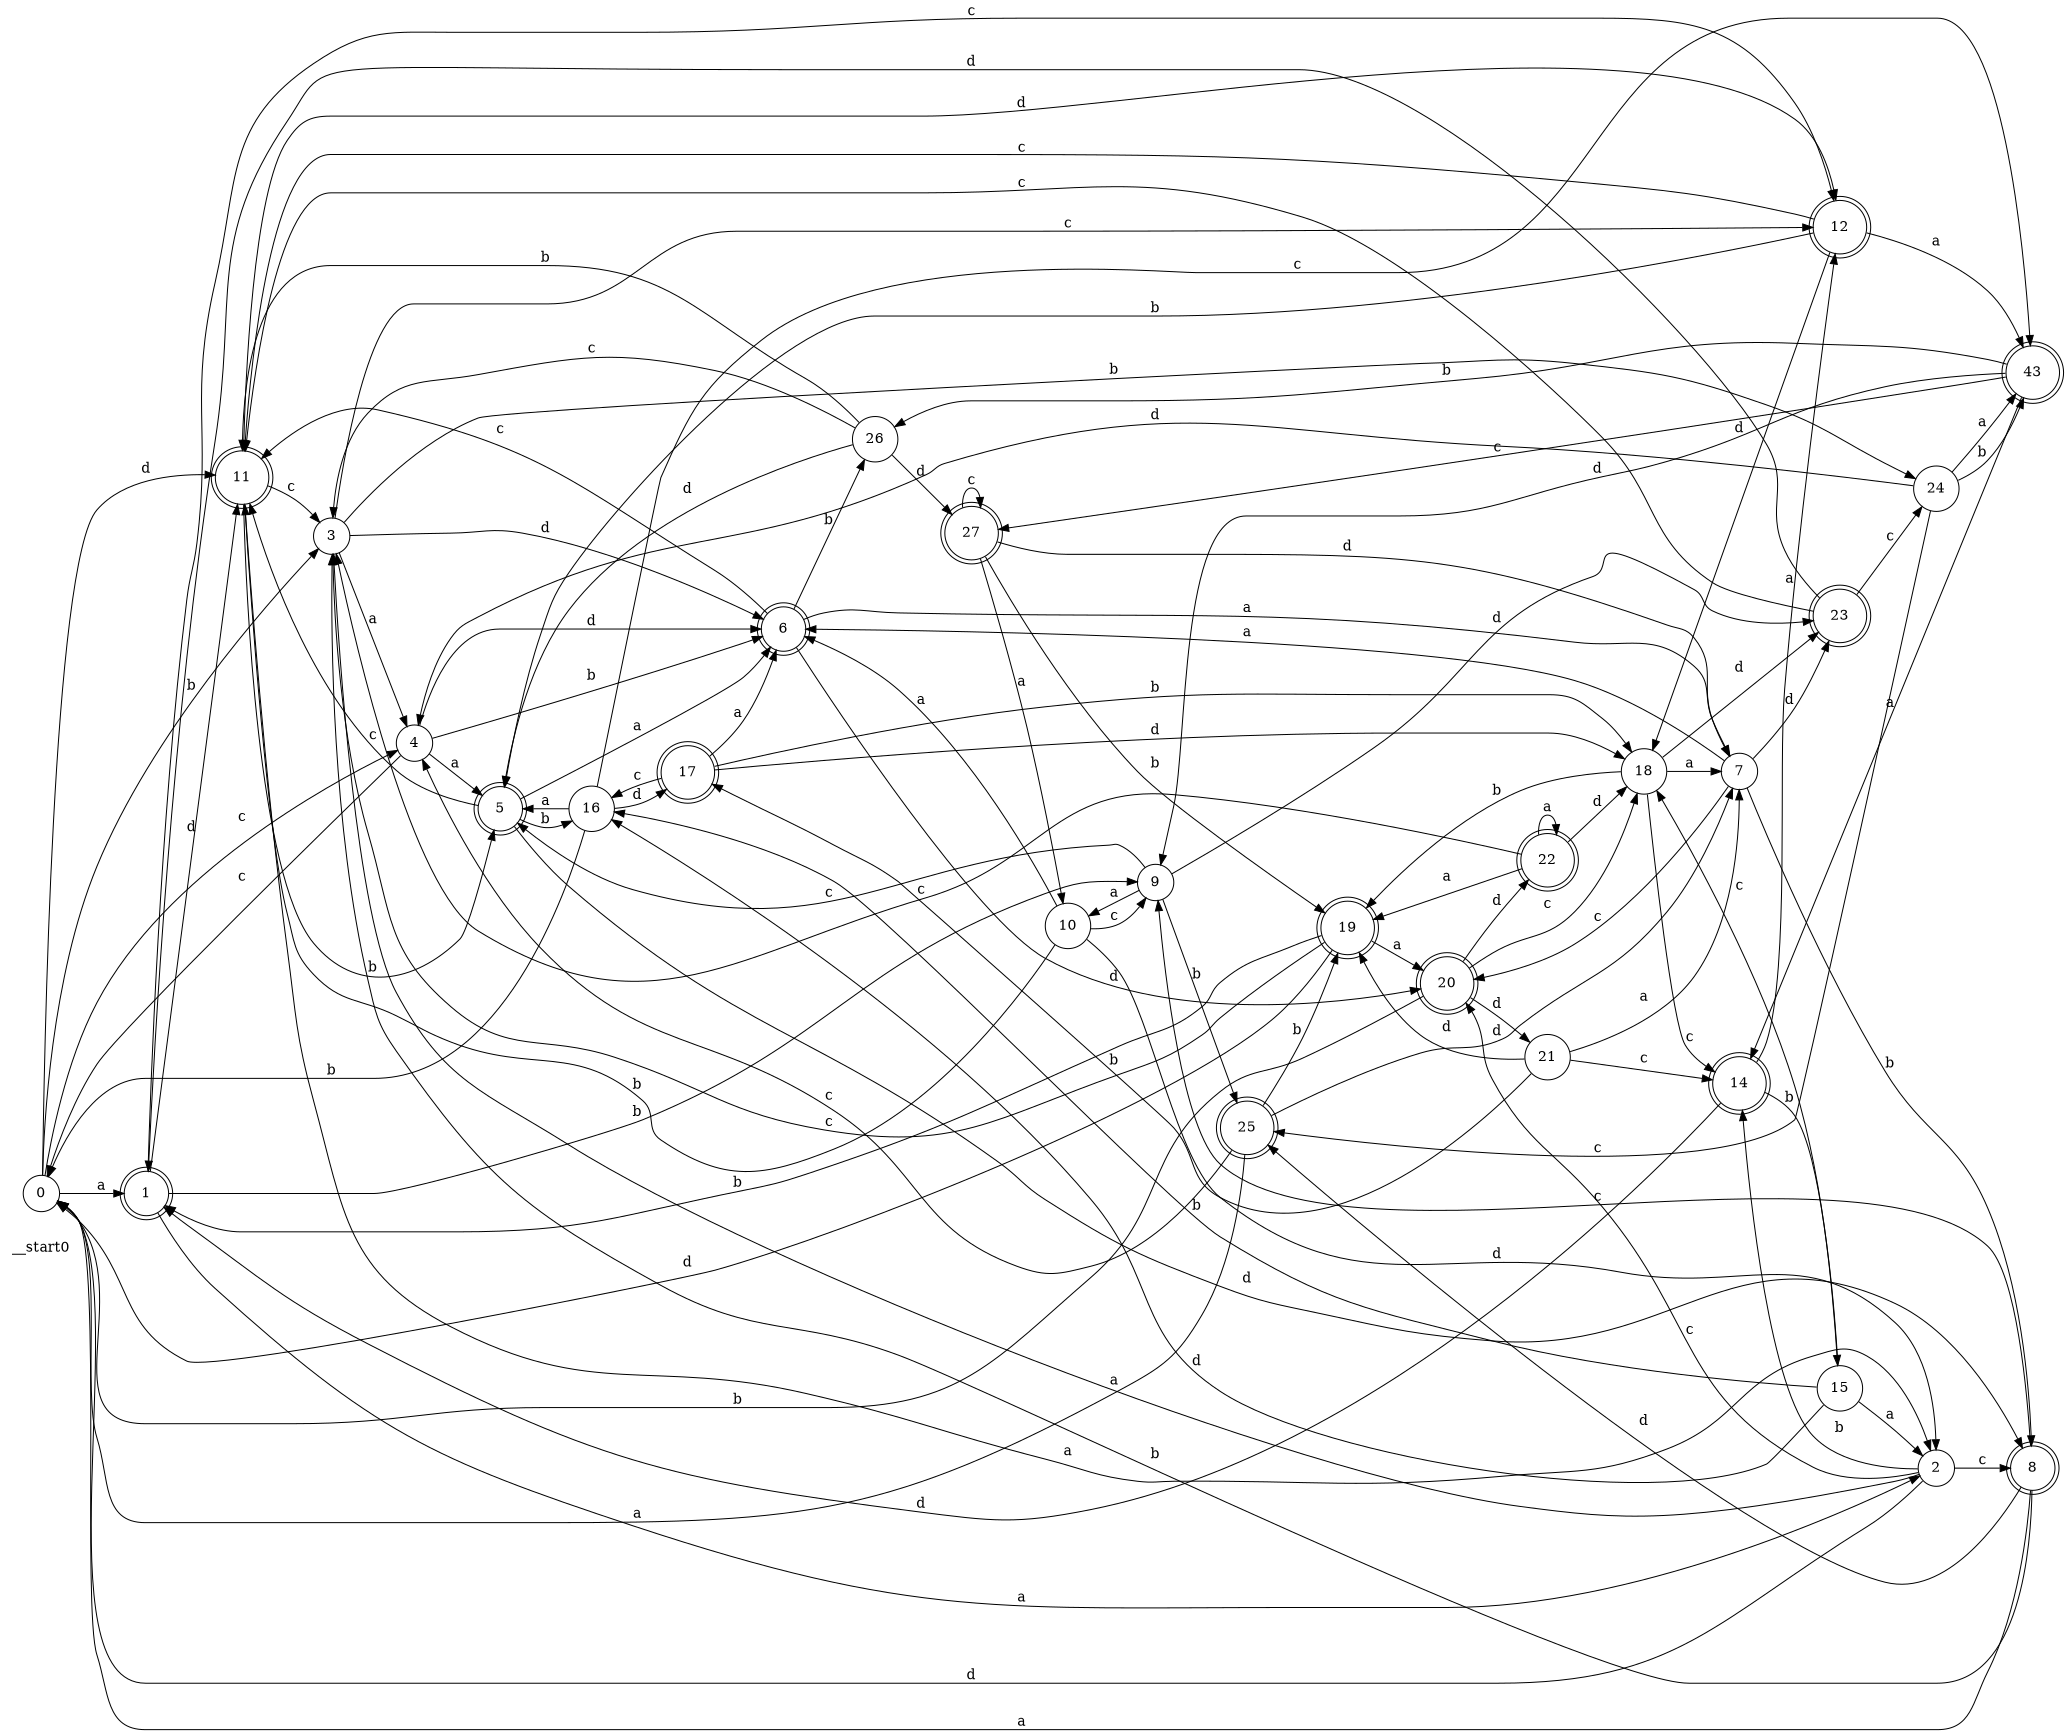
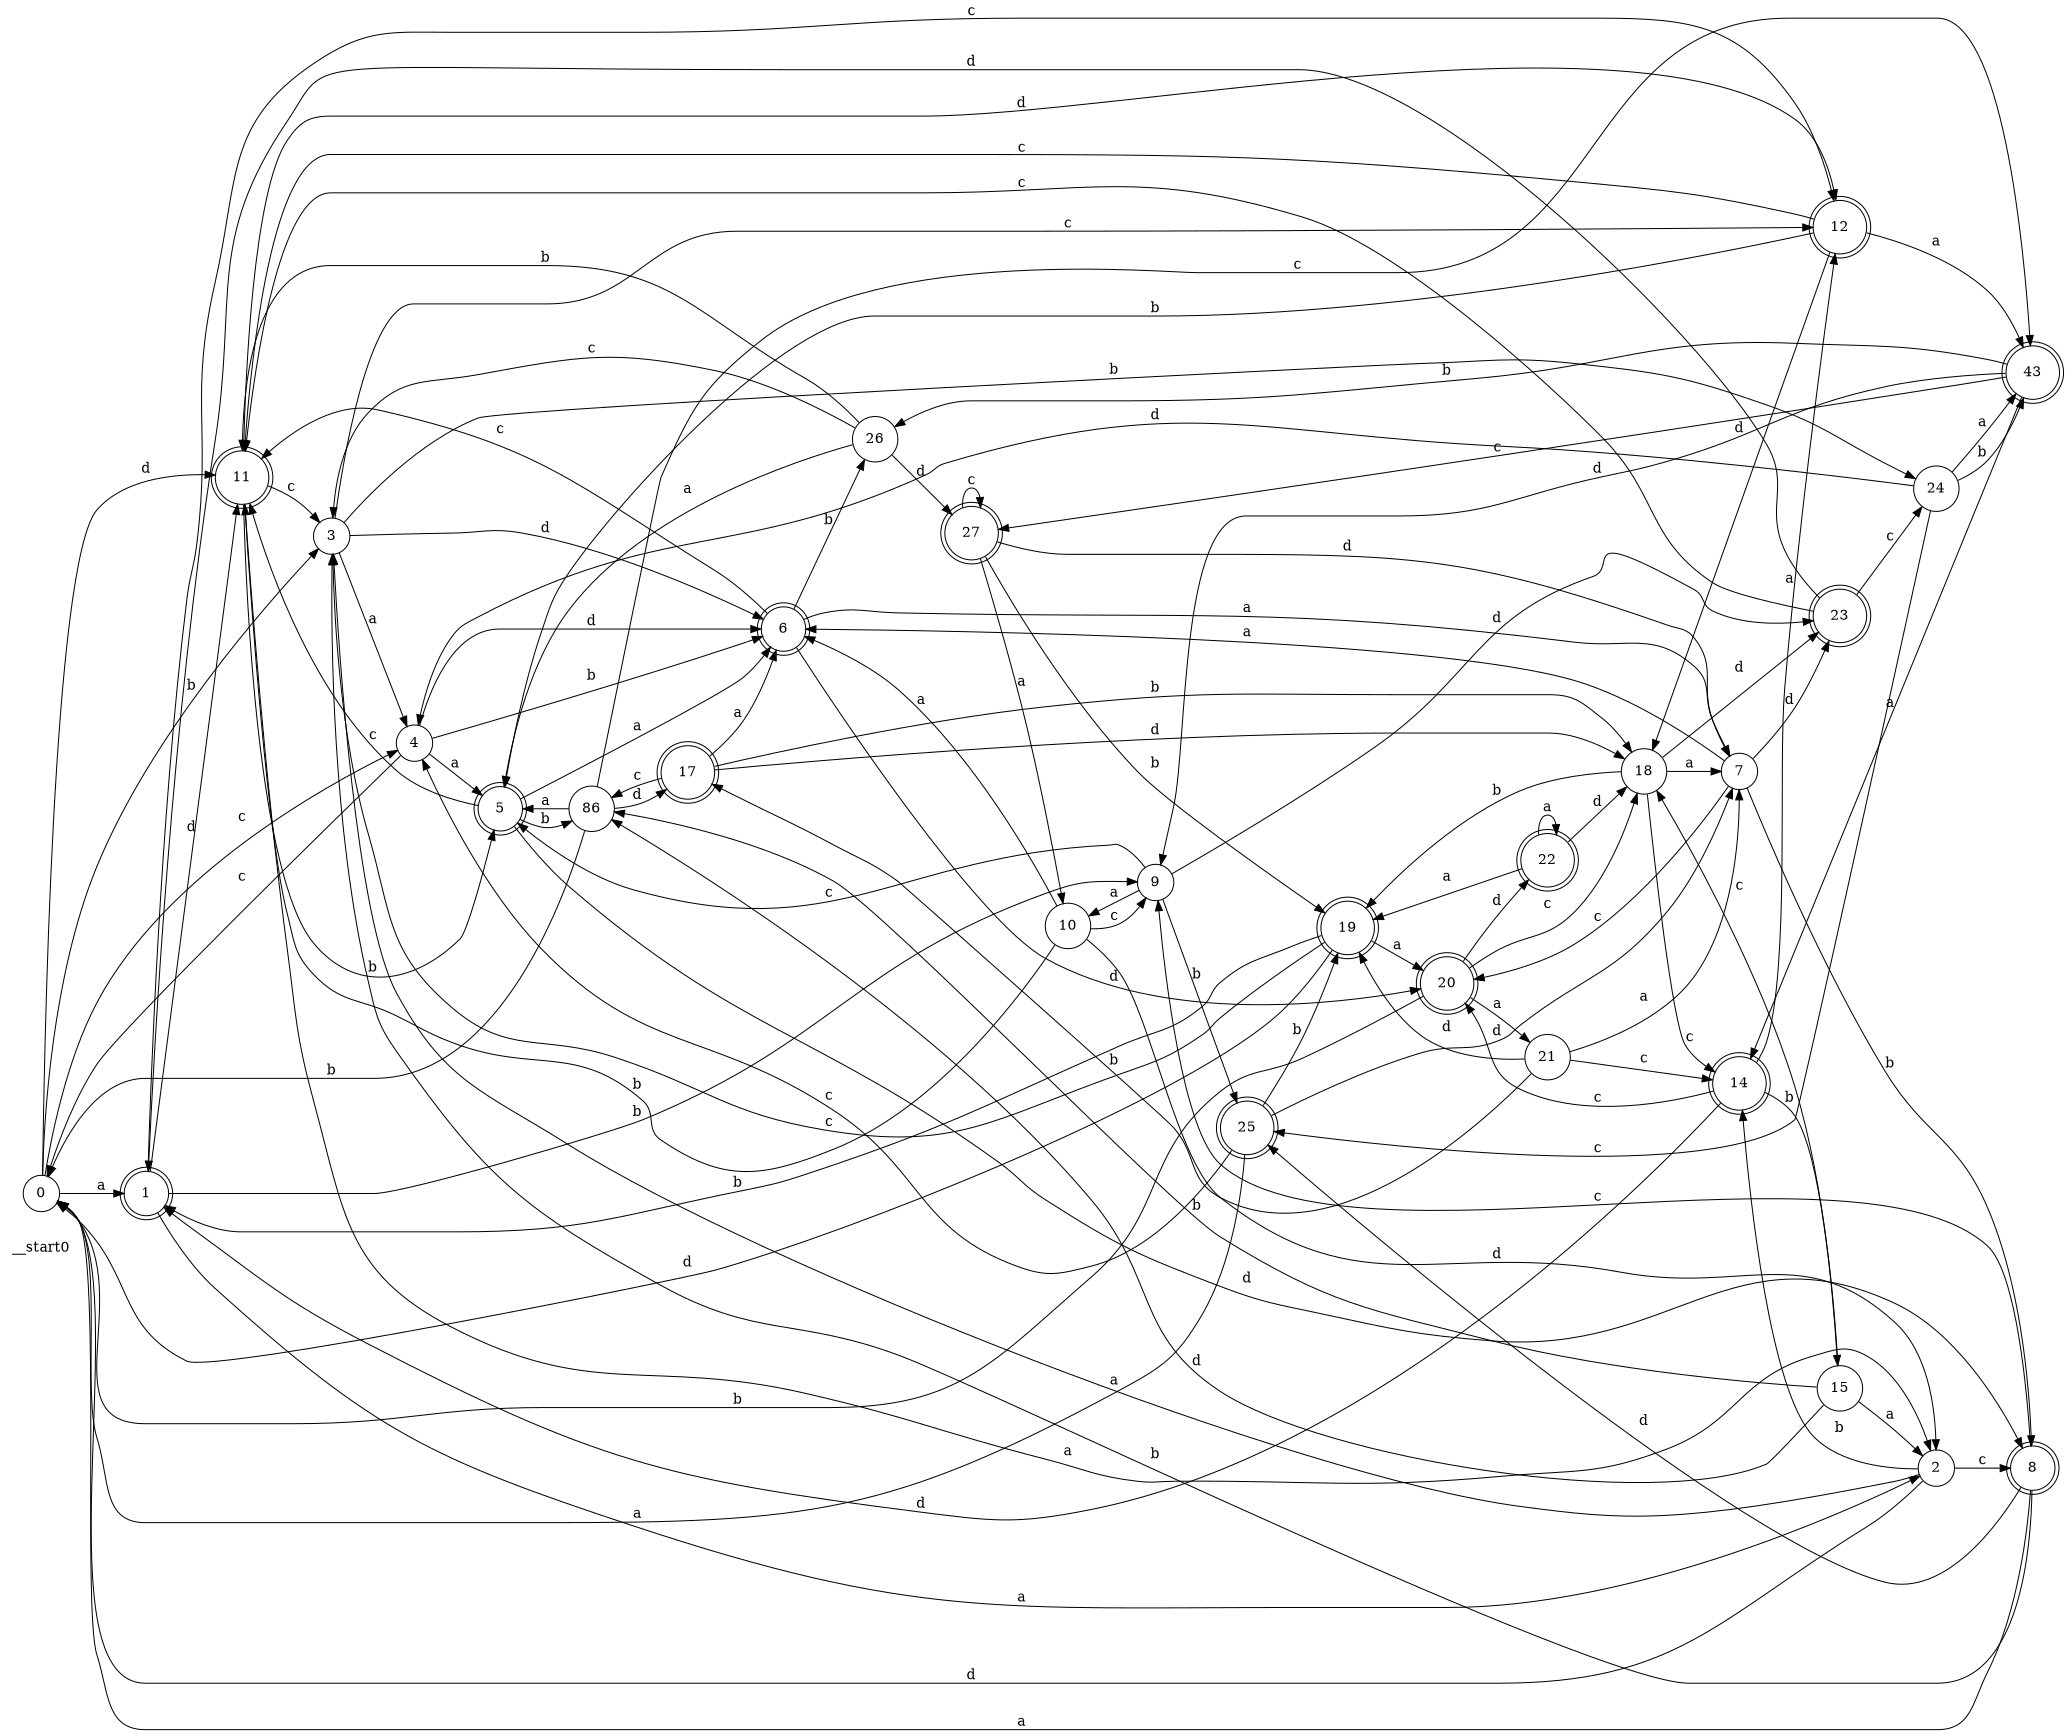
edge "26" -> "5": label "d" -> "a"
node "16": label "16" -> "86"
edge "22" -> "3": removed, label "c"
edge "20" -> "21": label "d" -> "a"
edge "2" -> "20": now "14" -> "20"
